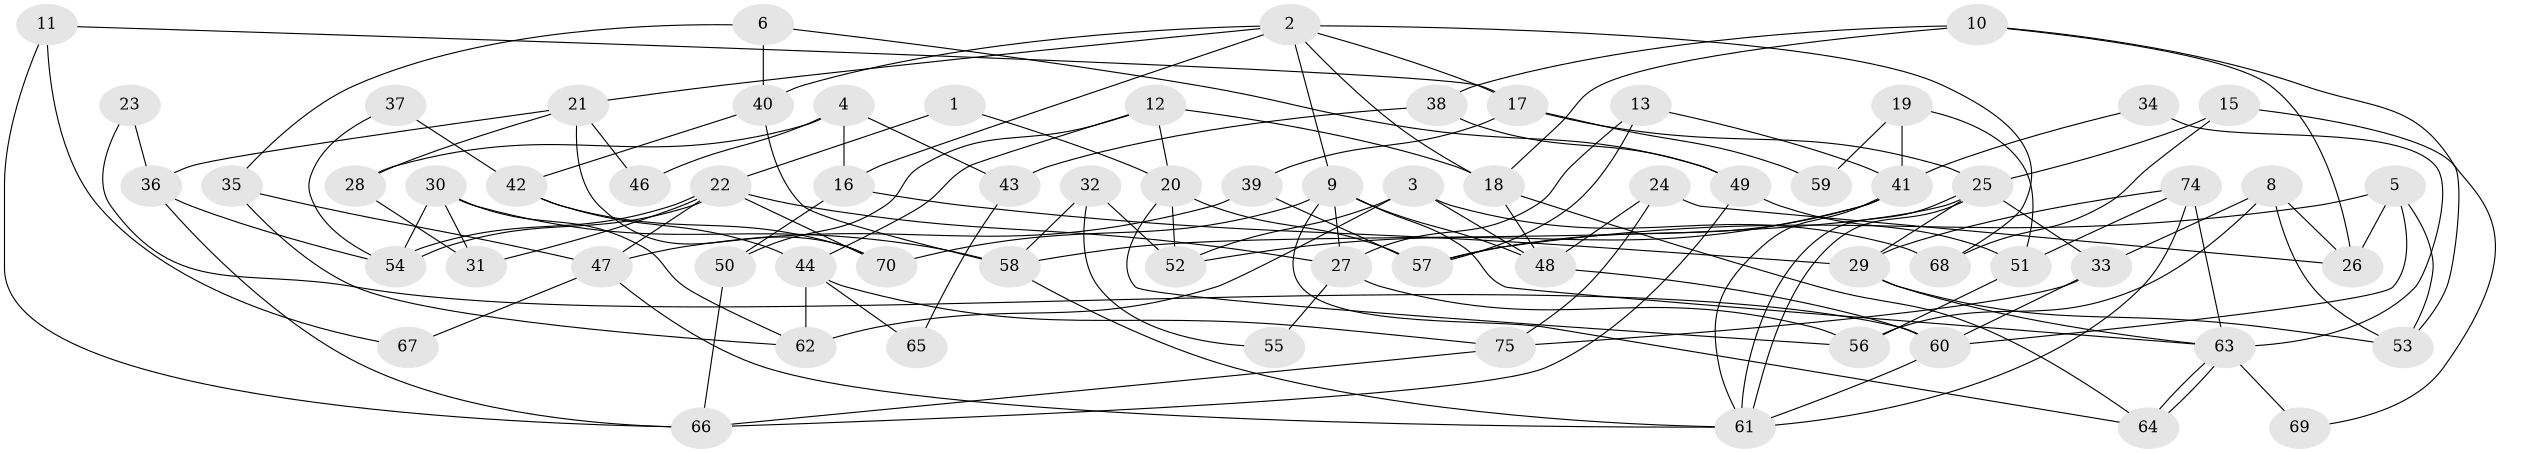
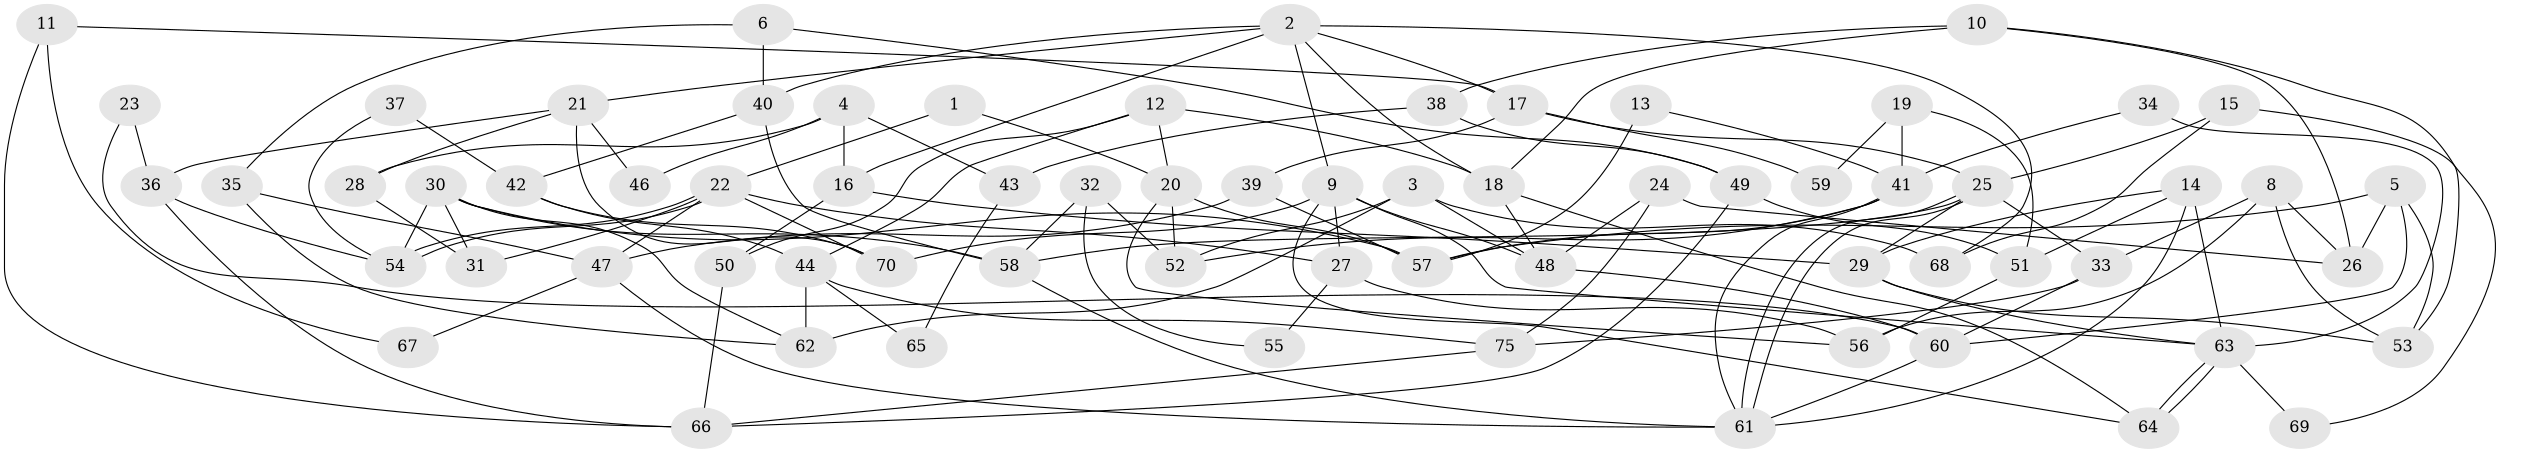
node "74": label "74" -> "14"
edge "13" -- "27": removed
edge "30" -- "57": added
